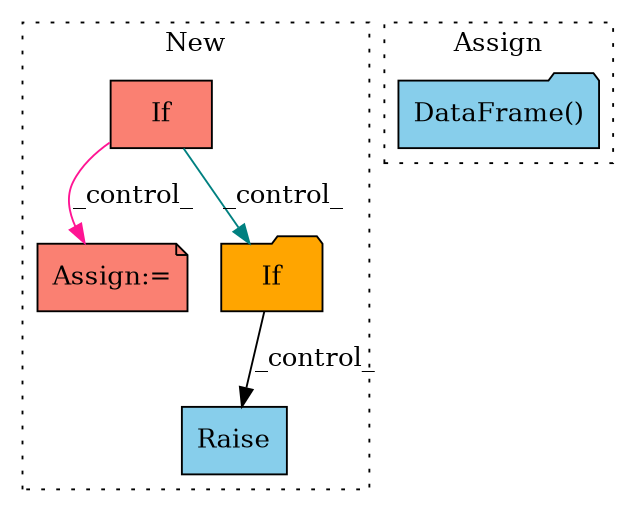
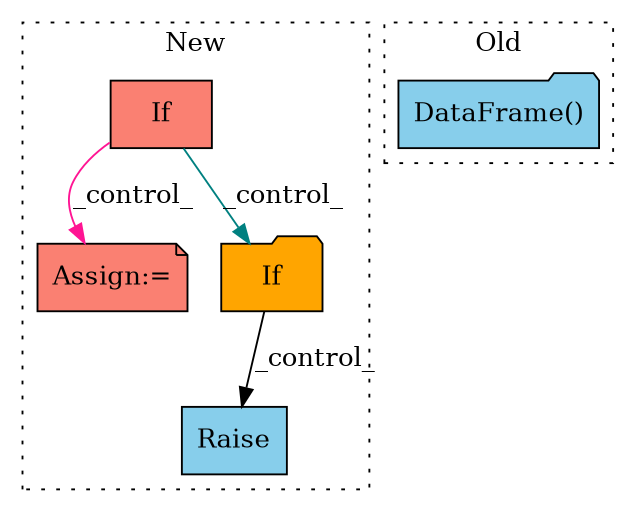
cluster "Assign": label "Assign" -> "Old"
